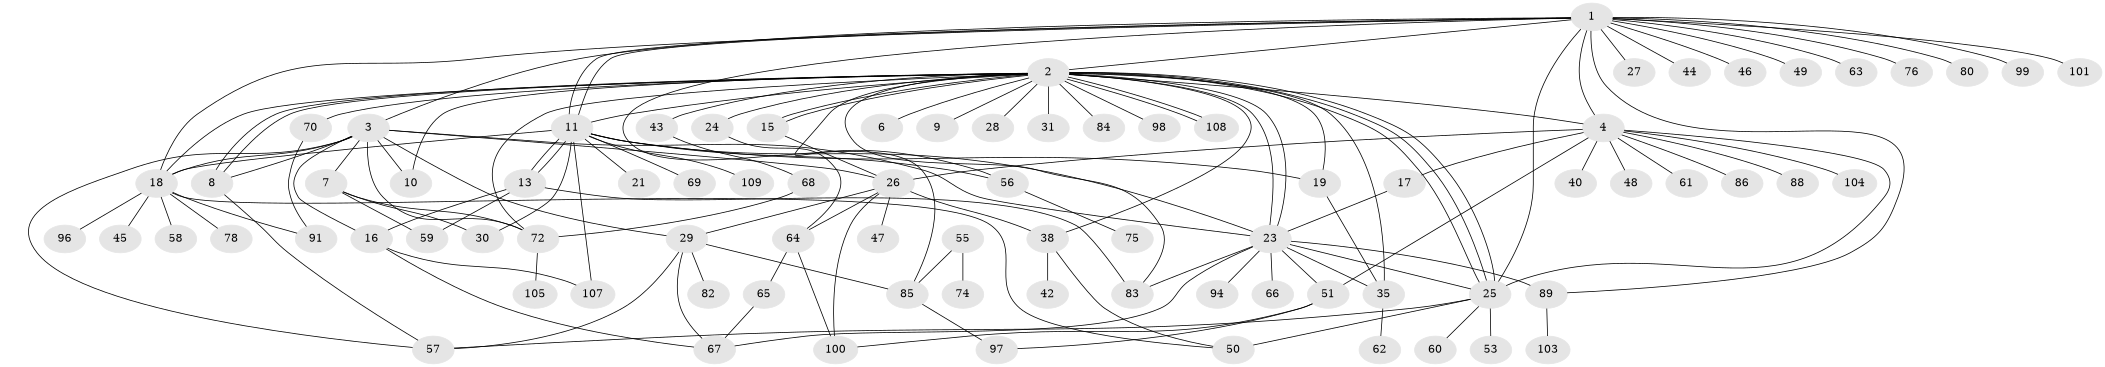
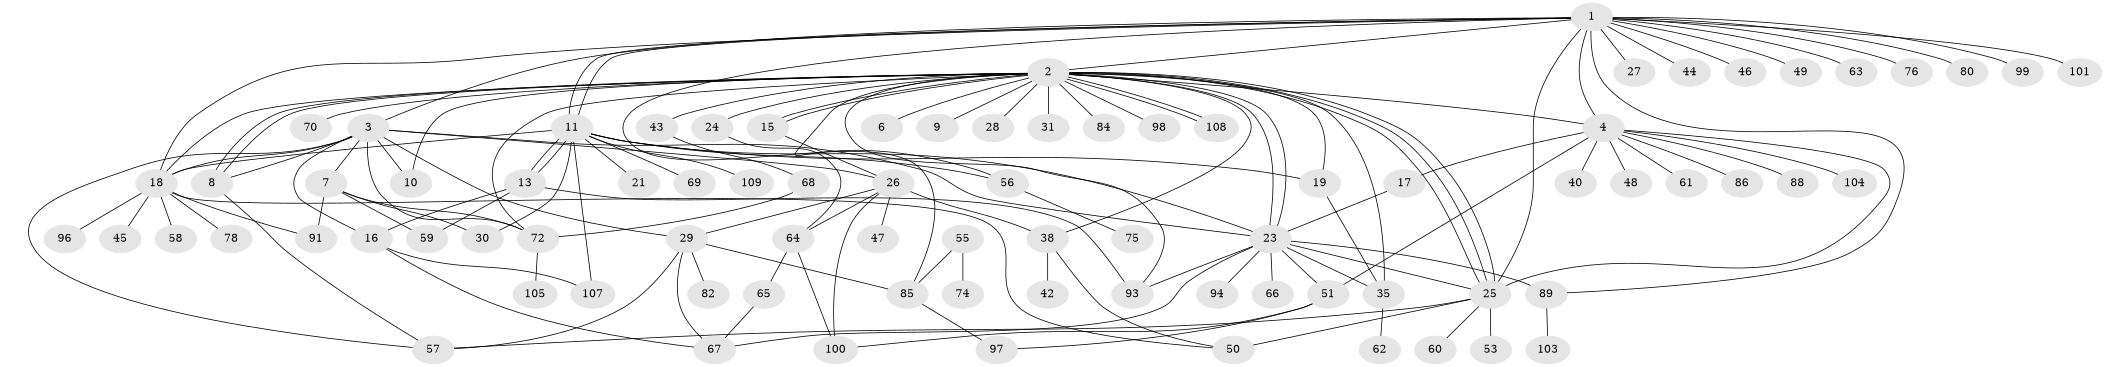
edge "2" -- "11": removed
edge "4" -- "26": removed
edge "70" -- "91": now "7" -- "91"
node "83": label "83" -> "93"
